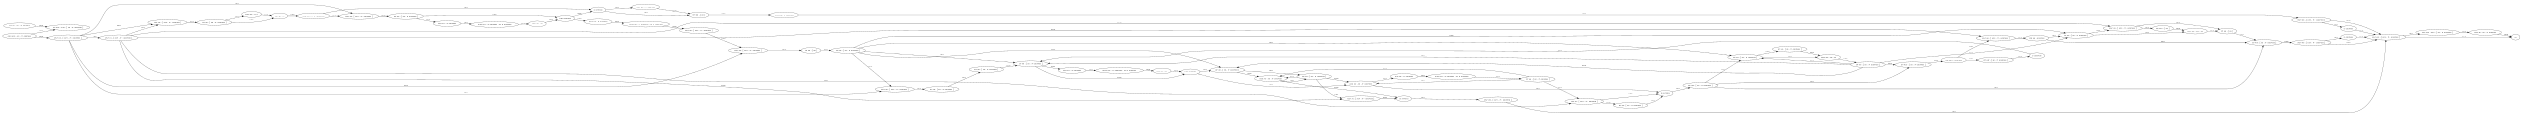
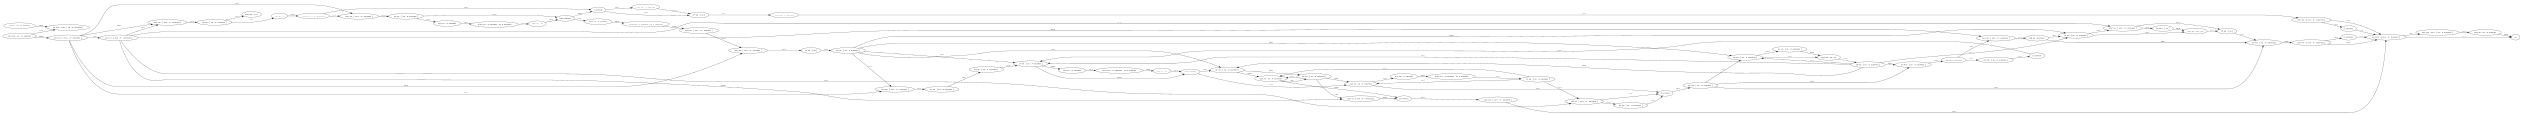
edge "cmp x8 , # 0" -> "cset w9 , lt": removed, label "CFG"
